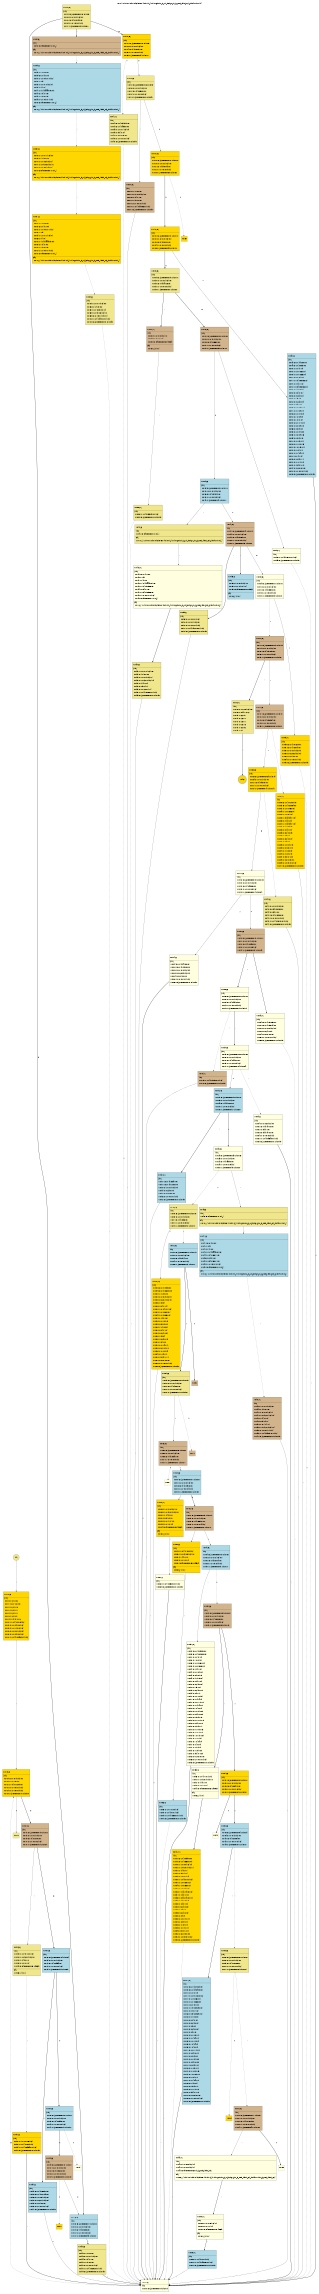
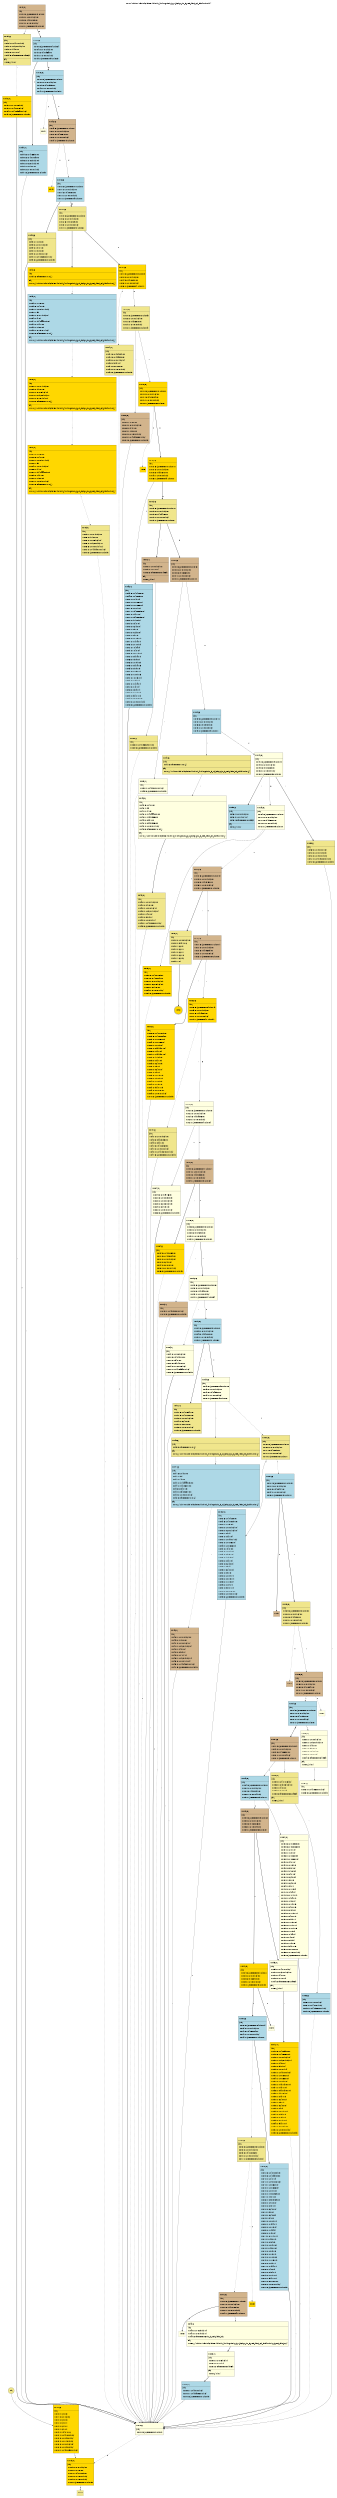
node "0x401bd6 [5]": fillcolor tan -> gold
node "0x4017f6 [25]": fillcolor tan -> lightyellow
edge "0x401841 [25]" -> "0x4020ae [88]": style dashed -> bold
node "0x401a3f [27]": fillcolor lightyellow -> gold
edge "0x40172e [25]" -> "0x401715 [25]": reversed
node "0x401b72 [27]": fillcolor lightblue -> khaki
node "0x401e8a [103]": fillcolor gold -> lightblue
node "0x40203a [26]": fillcolor gold -> lightyellow
node "0x401c8e [23]": fillcolor gold -> khaki
edge "0x40169d [23]" -> "0x4016b4 [22]": removed, label "34"
edge "0x402054 [12]" -> "0x40222a [5]": removed, label "1"
